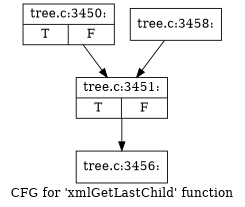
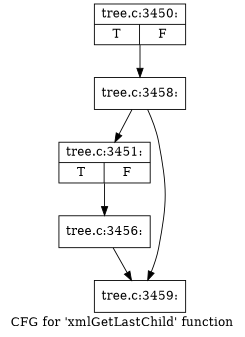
edge "tree.c:3450:" -> "tree.c:3451:": now "tree.c:3450:" -> "tree.c:3458:"
node "tree.c:3459:": added
